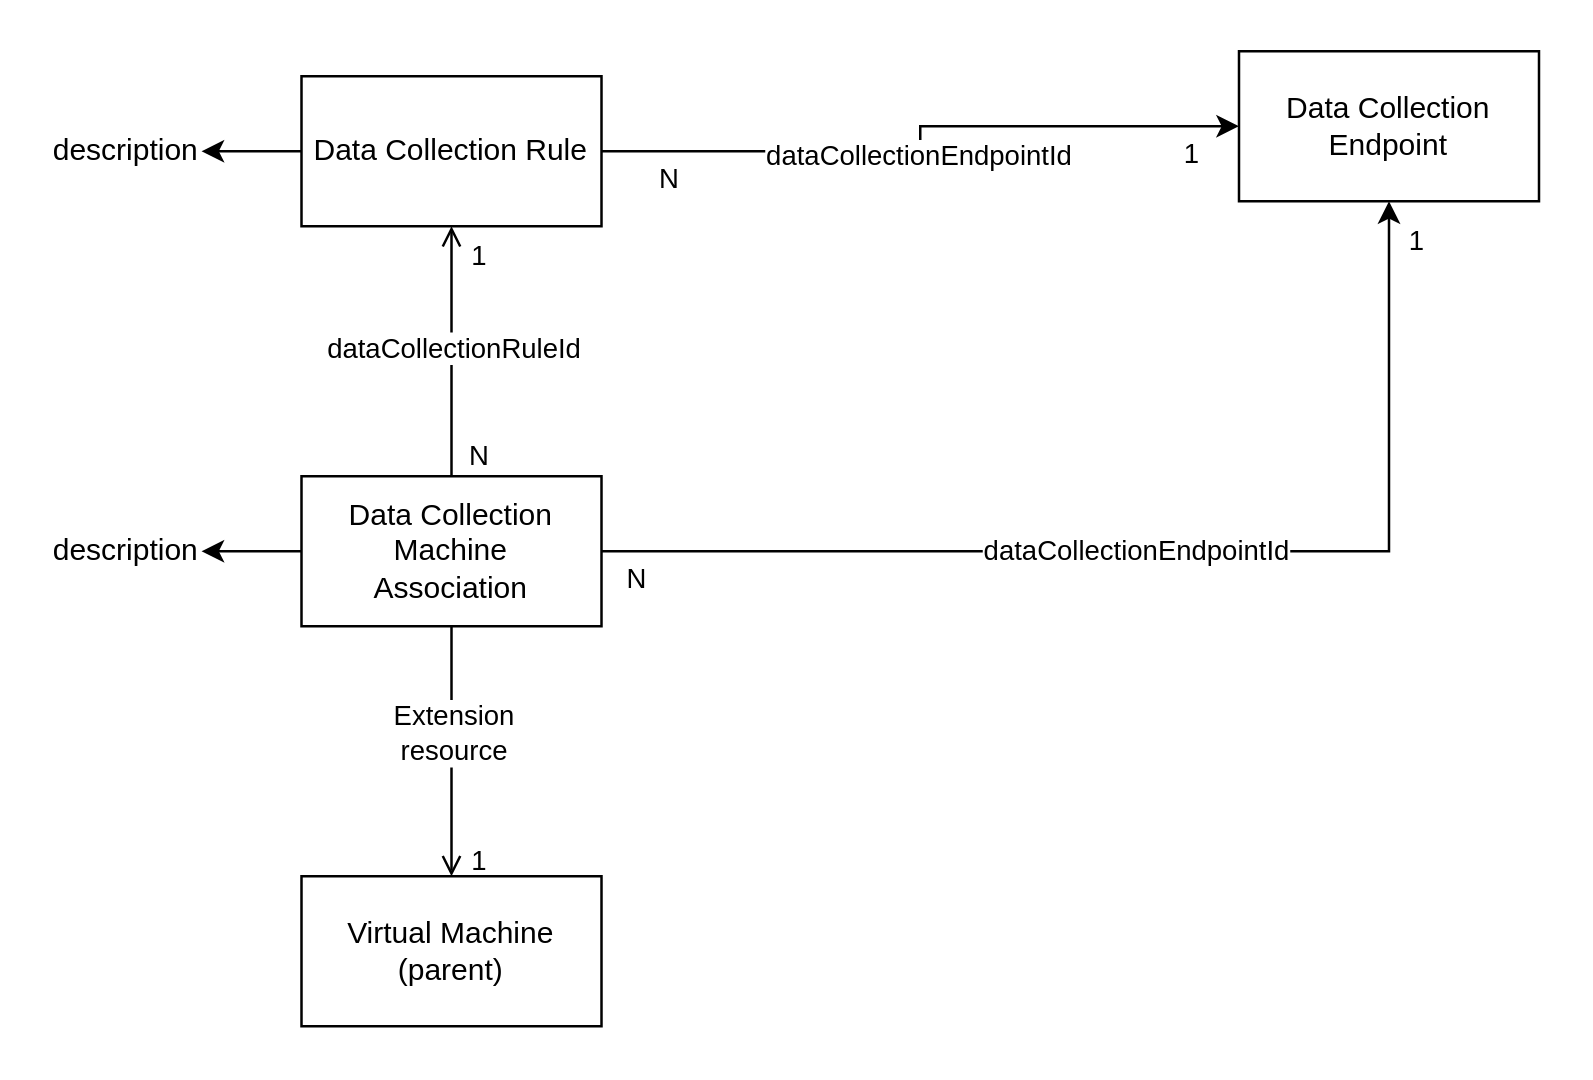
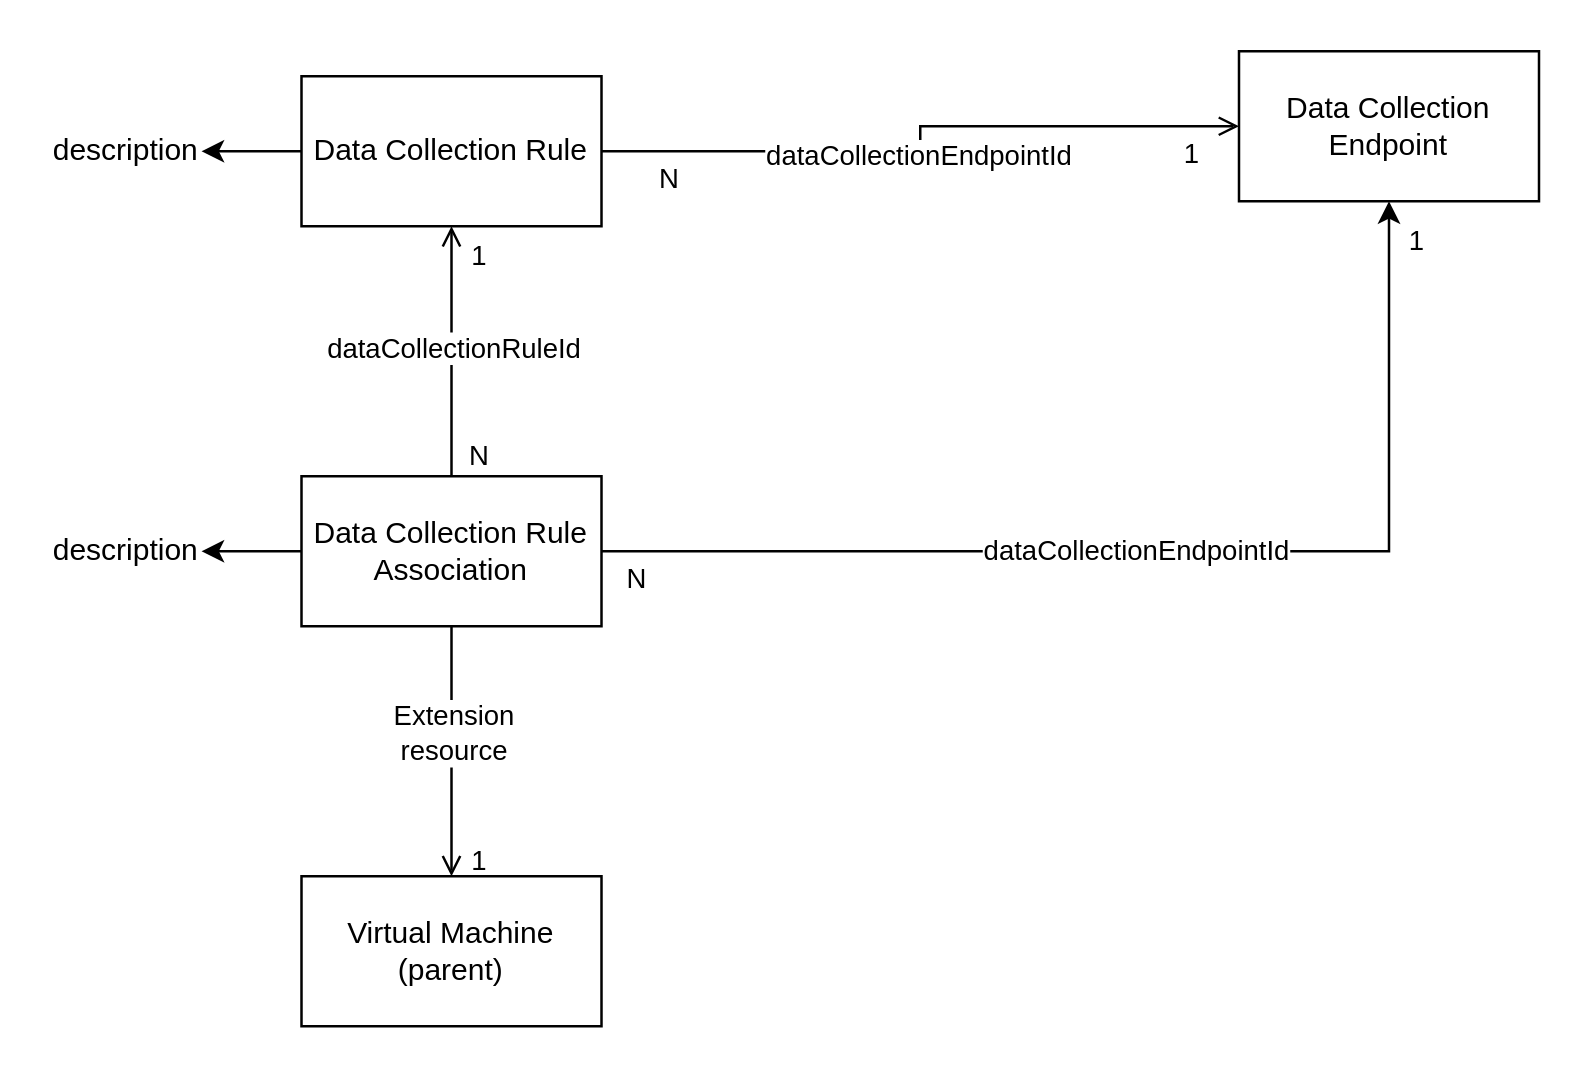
edge "Data Collection Rule" -> "Data Collection Endpoint": arrowhead classic -> open
node "Data Collection Machine Association": label "Data Collection Machine Association" -> "Data Collection Rule Association"
